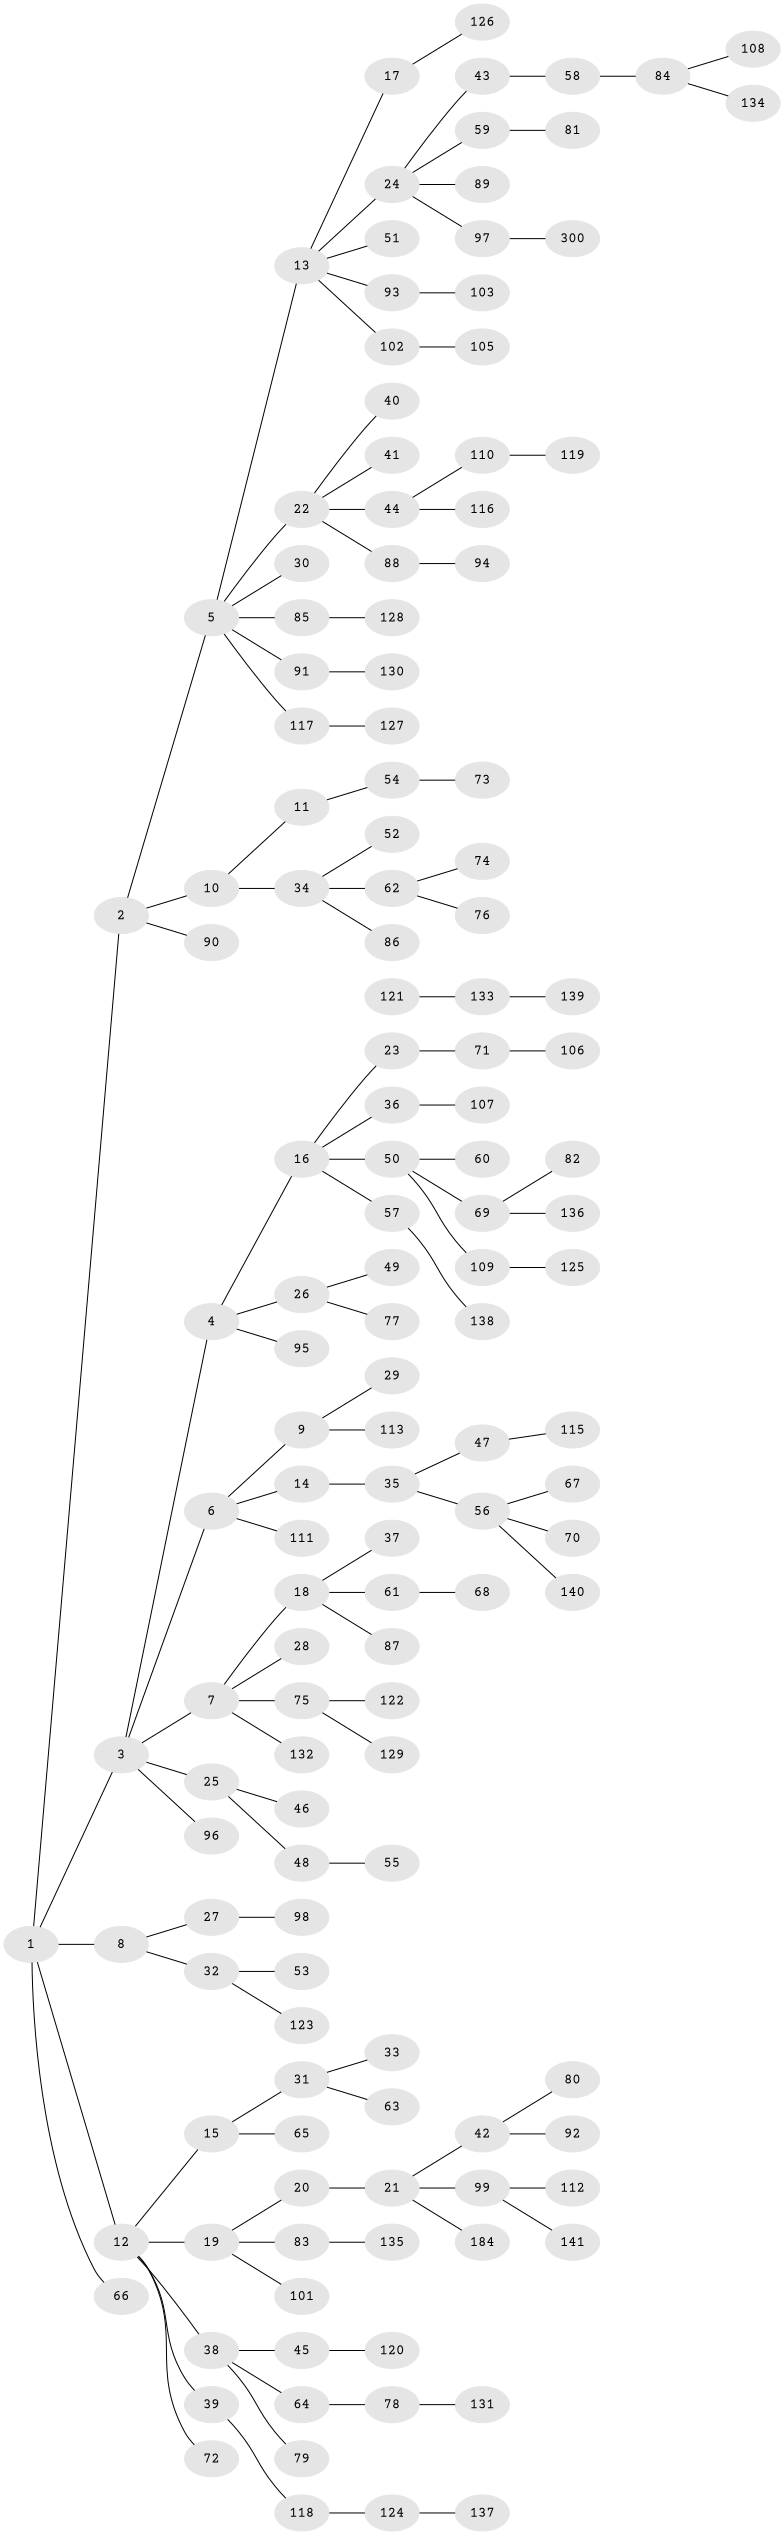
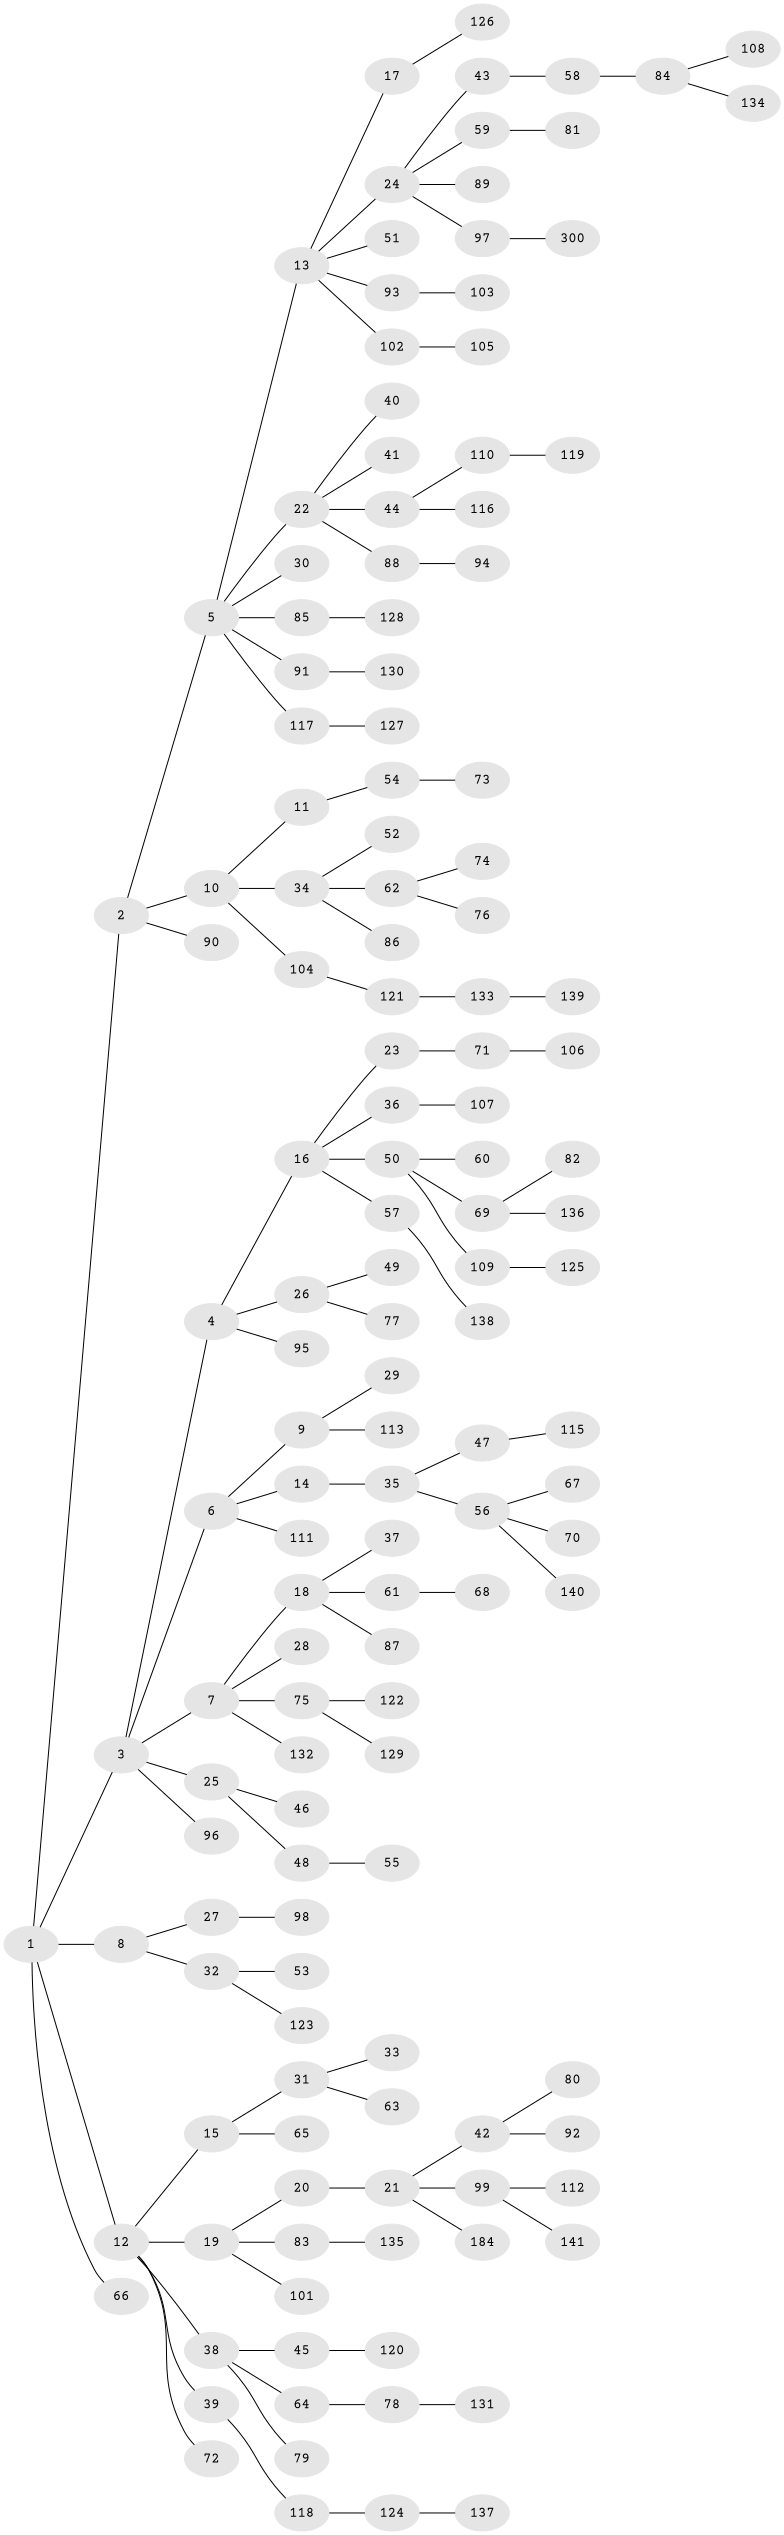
node "104": added
